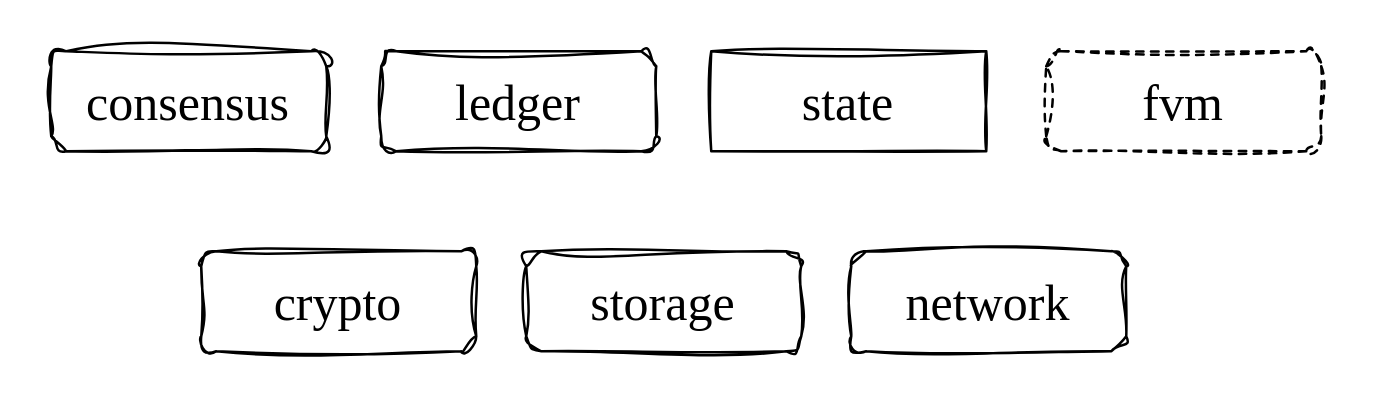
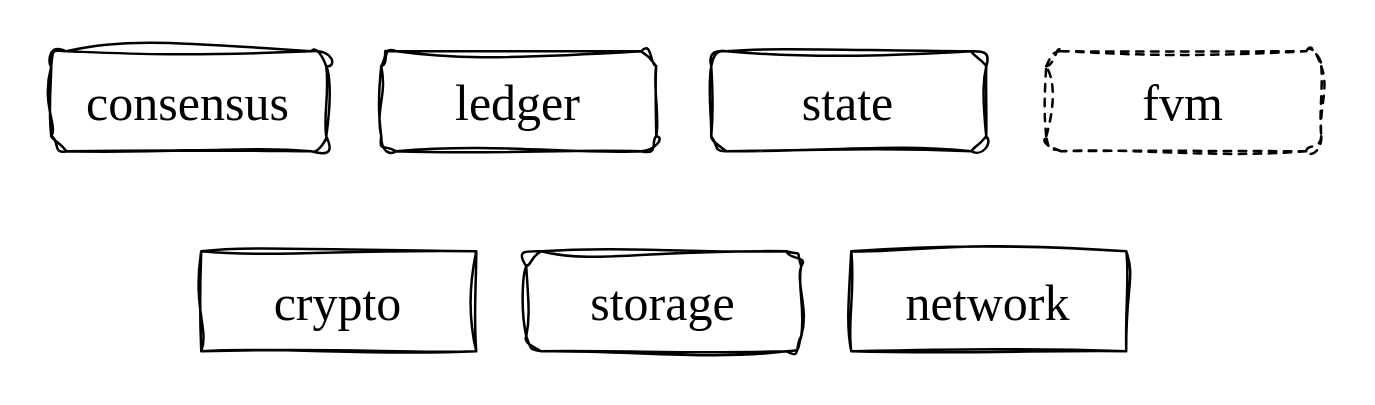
node "state": shape rectangle -> rounded rectangle
node "crypto": shape rounded rectangle -> rectangle
node "network": shape rounded rectangle -> rectangle
